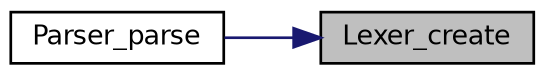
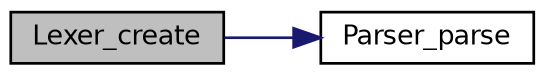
edge "Parser_parse" -> "Lexer_create": reversed
